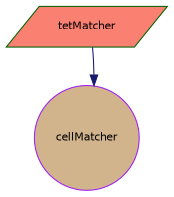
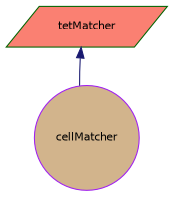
edge "tetMatcher" -> "cellMatcher": reversed
